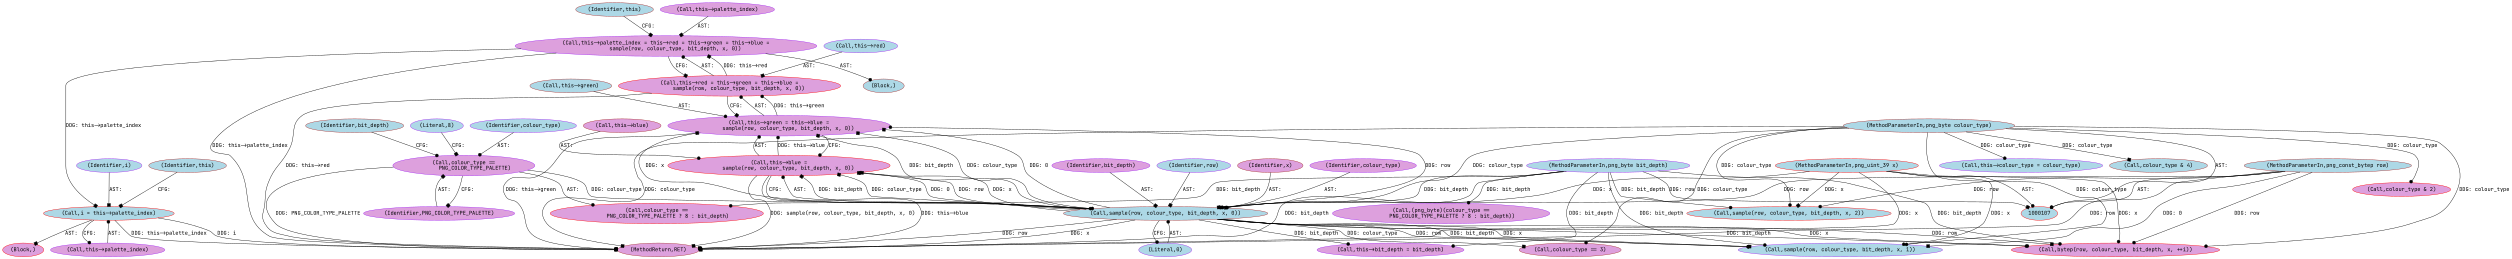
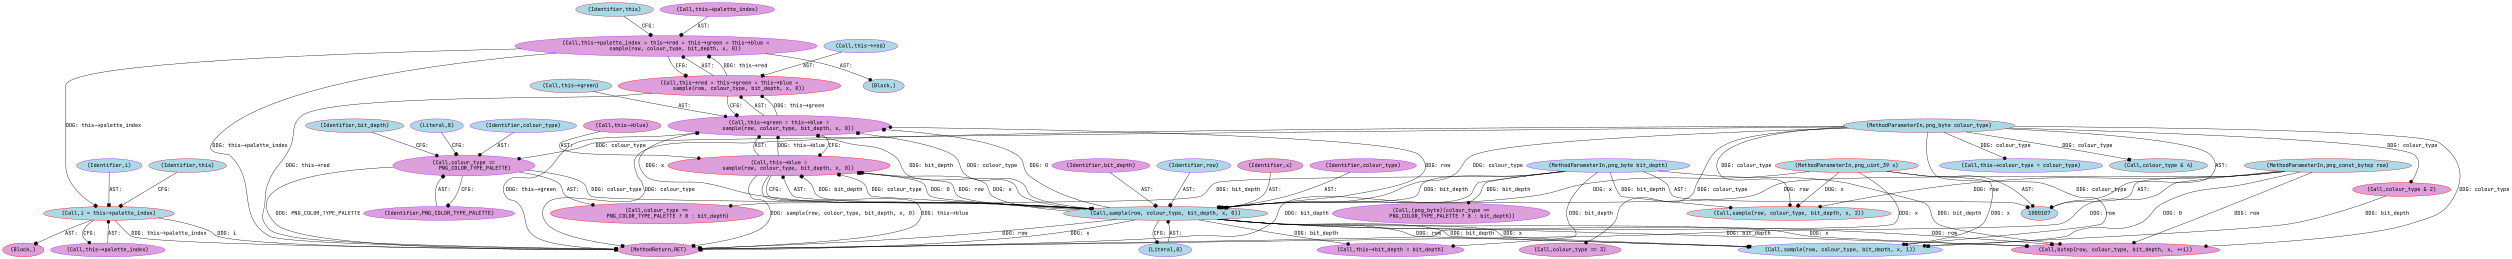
edge "(MethodParameterIn,png_byte colour_type)" -> "(Call,colour_type == PNG_COLOR_TYPE_PALETTE)": added, label "DDG: colour_type"
edge "(MethodParameterIn,png_uint_39 x)" -> "(Call,bytep(row, colour_type, bit_depth, x, ++i))": removed, label "DDG: x"
edge "(MethodParameterIn,png_byte bit_depth)" -> "1000107": label "DDG: row" -> "AST: "
edge "(MethodParameterIn,png_byte bit_depth)" -> "(Call,sample(row, colour_type, bit_depth, x, 1))": now "(Call,colour_type & 2)" -> "(Call,sample(row, colour_type, bit_depth, x, 1))"
edge "(Call,sample(row, colour_type, bit_depth, x, 0))" -> "(Call,colour_type == 3)": removed, label "DDG: colour_type"
